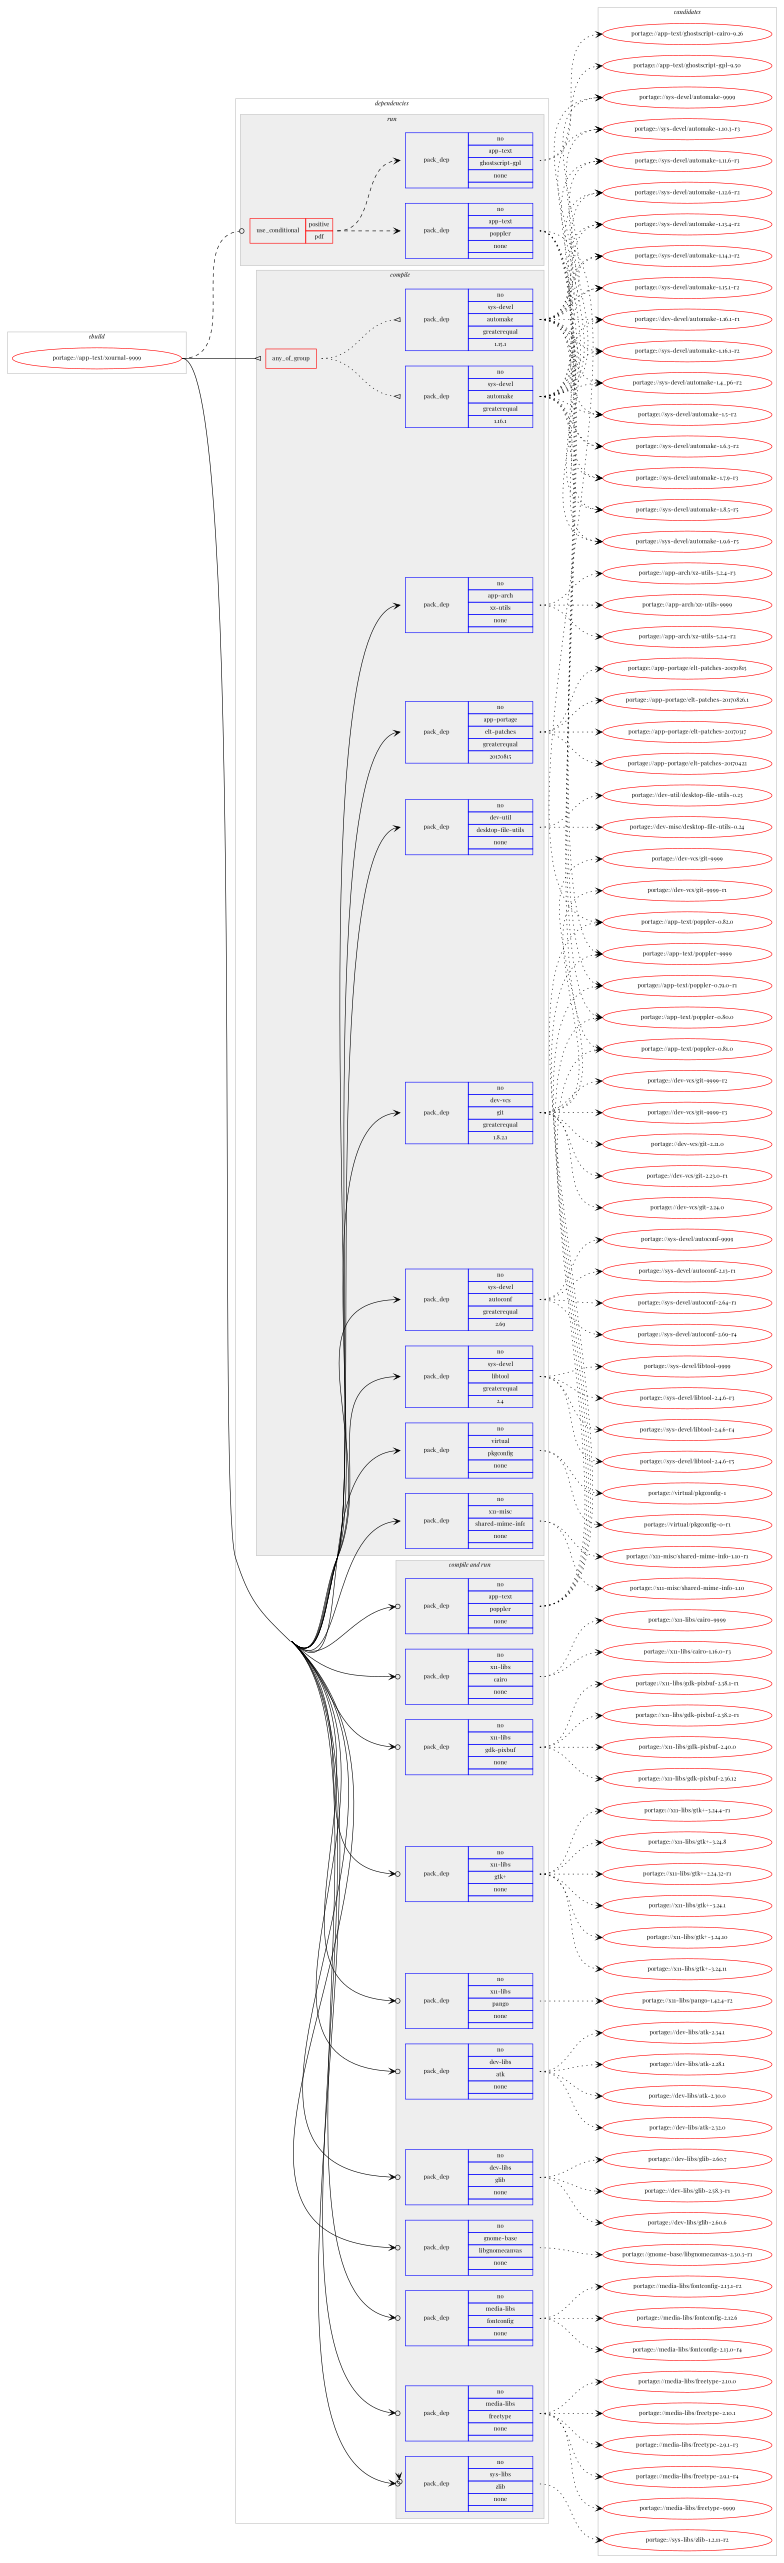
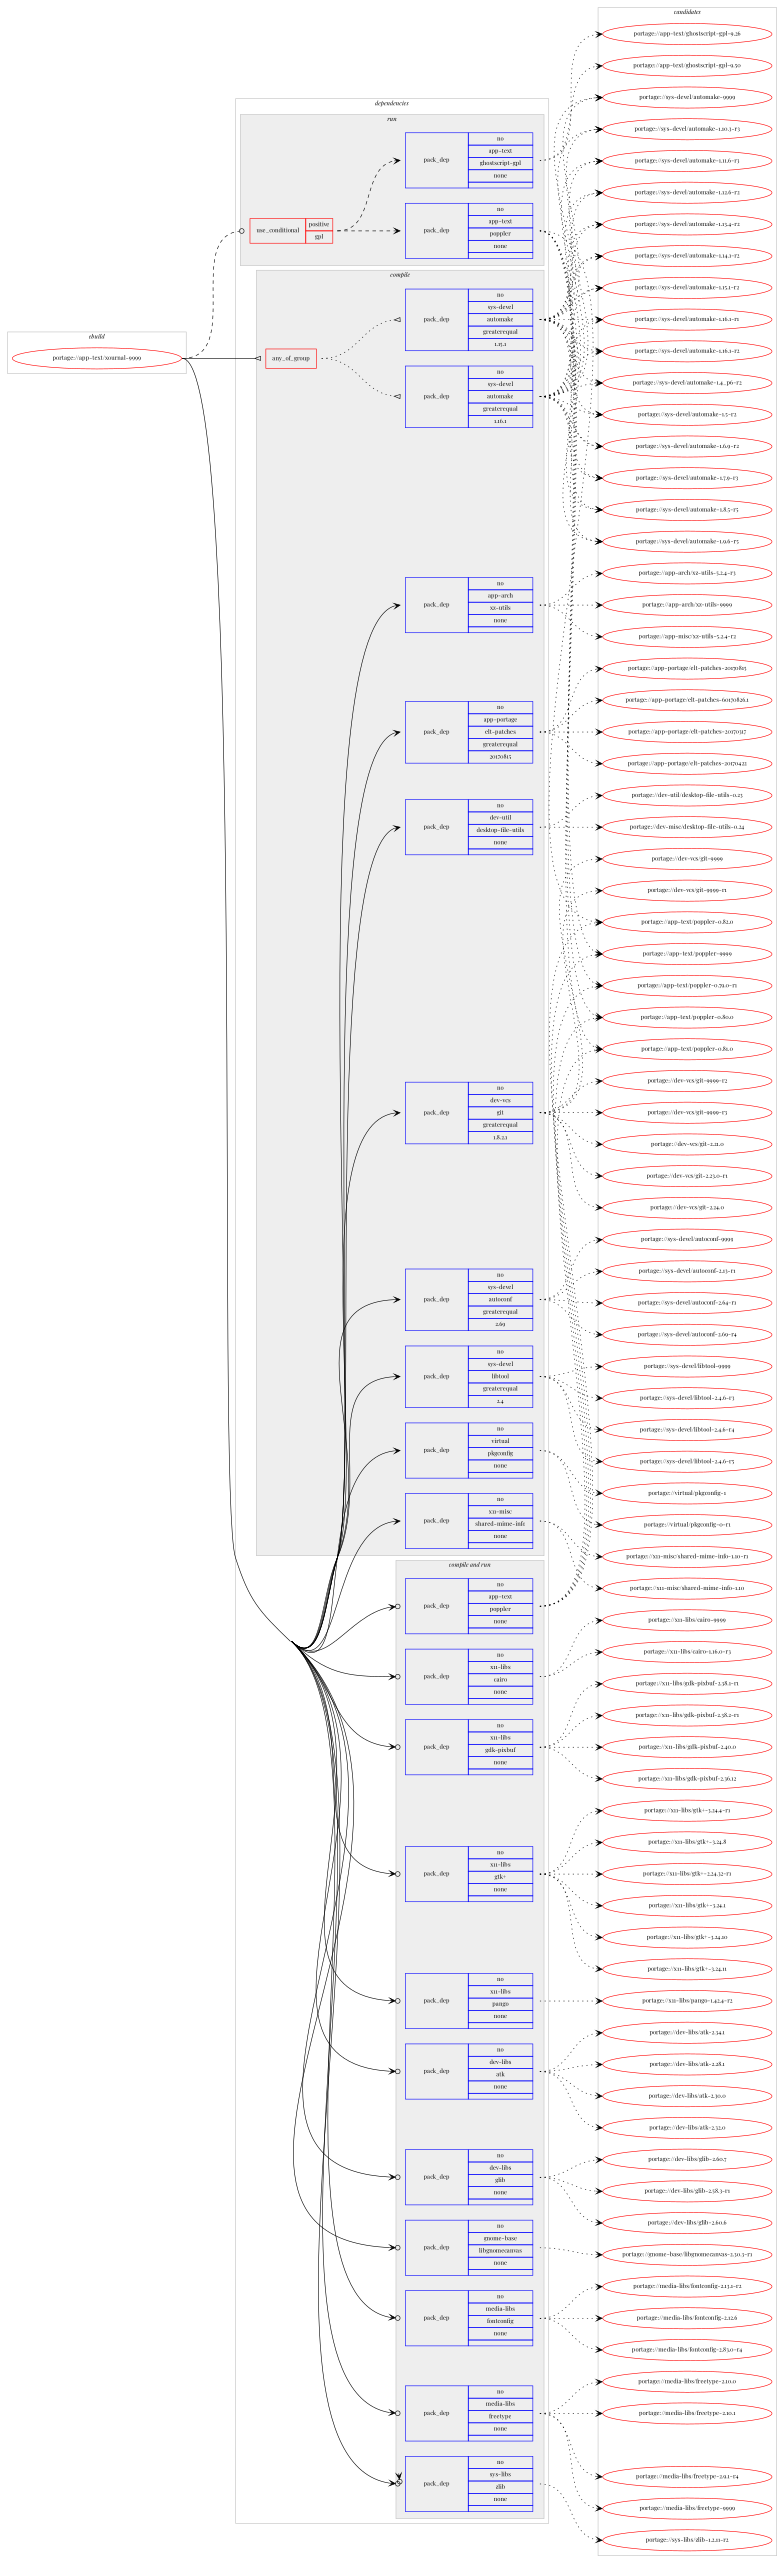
node "portage://app-text/ghostscript-cairo-9.26": label "portage://app-text/ghostscript-cairo-9.26" -> "portage://app-text/ghostscript-gpl-9.26"
node "use_conditional": text "pdf" -> "gpl"
node "portage://dev-devel/automake-1.16.1-r1": label "portage://dev-devel/automake-1.16.1-r1" -> "portage://sys-devel/automake-1.16.1-r1"
node "portage://sys-devel/automake-1.6.3-r2": label "portage://sys-devel/automake-1.6.3-r2" -> "portage://sys-devel/automake-1.6.9-r2"
node "portage://app-arch/xz-utils-5.2.4-r2": label "portage://app-arch/xz-utils-5.2.4-r2" -> "portage://app-misc/xz-utils-5.2.4-r2"
node "portage://app-portage/elt-patches-20170826.1": label "portage://app-portage/elt-patches-20170826.1" -> "portage://app-portage/elt-patches-60170826.1"
node "portage://media-libs/fontconfig-2.13.0-r4": label "portage://media-libs/fontconfig-2.13.0-r4" -> "portage://media-libs/fontconfig-2.83.0-r4"
node "portage://media-libs/freetype-2.9.1-r3": removed
